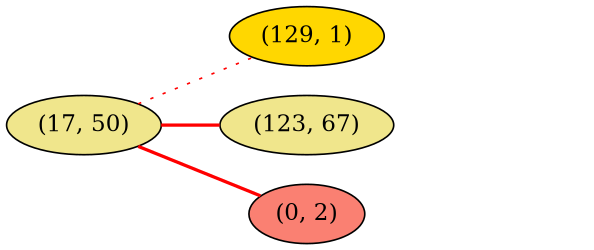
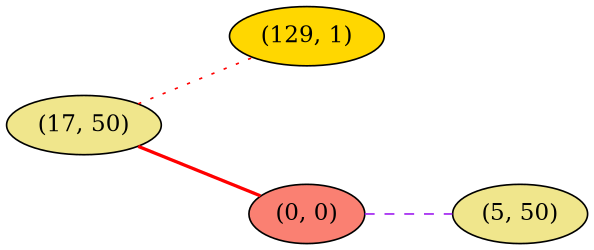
node "(123, 67)": removed
node "(0, 2)": label "(0, 2)" -> "(0, 0)"
node "(5, 50)": added
